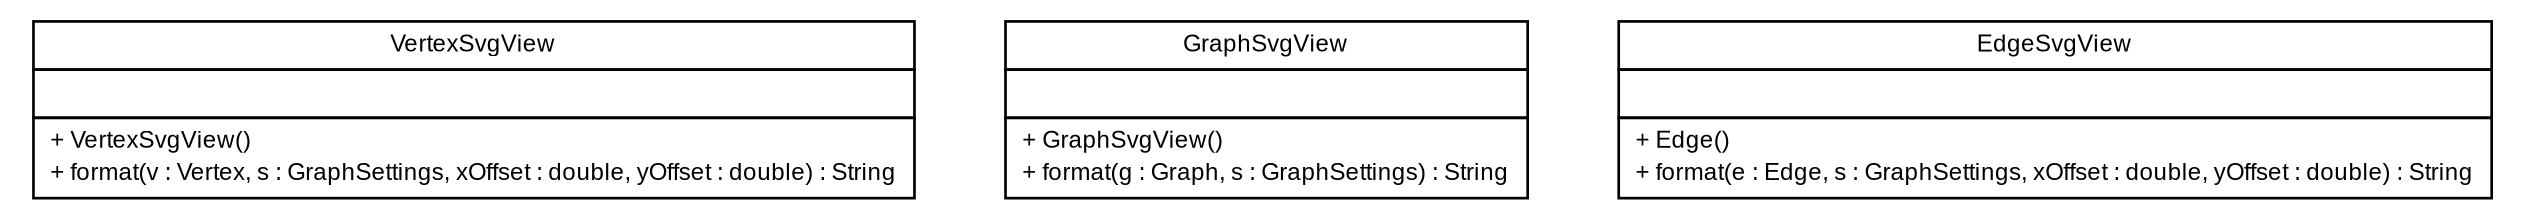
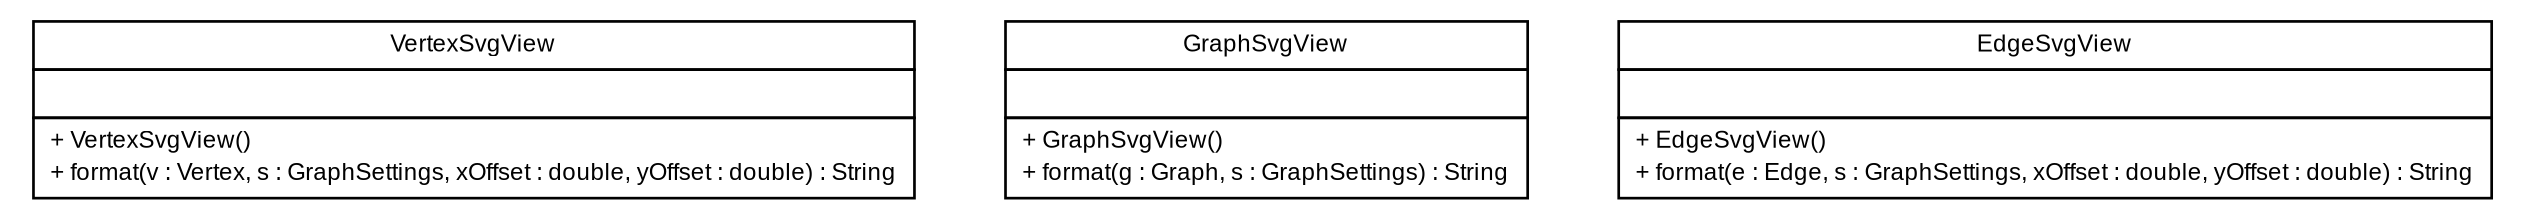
node "EdgeSvgView": text "+ Edge()" -> "+ EdgeSvgView()"
